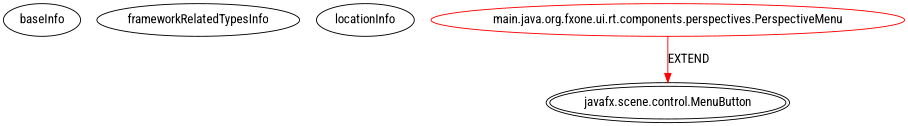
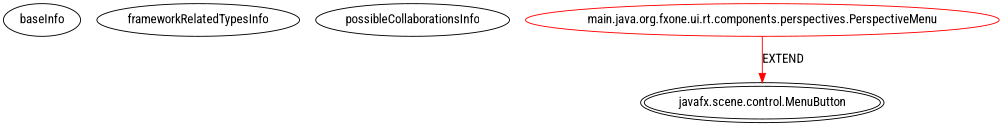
node "locationInfo": removed
node "possibleCollaborationsInfo": added
